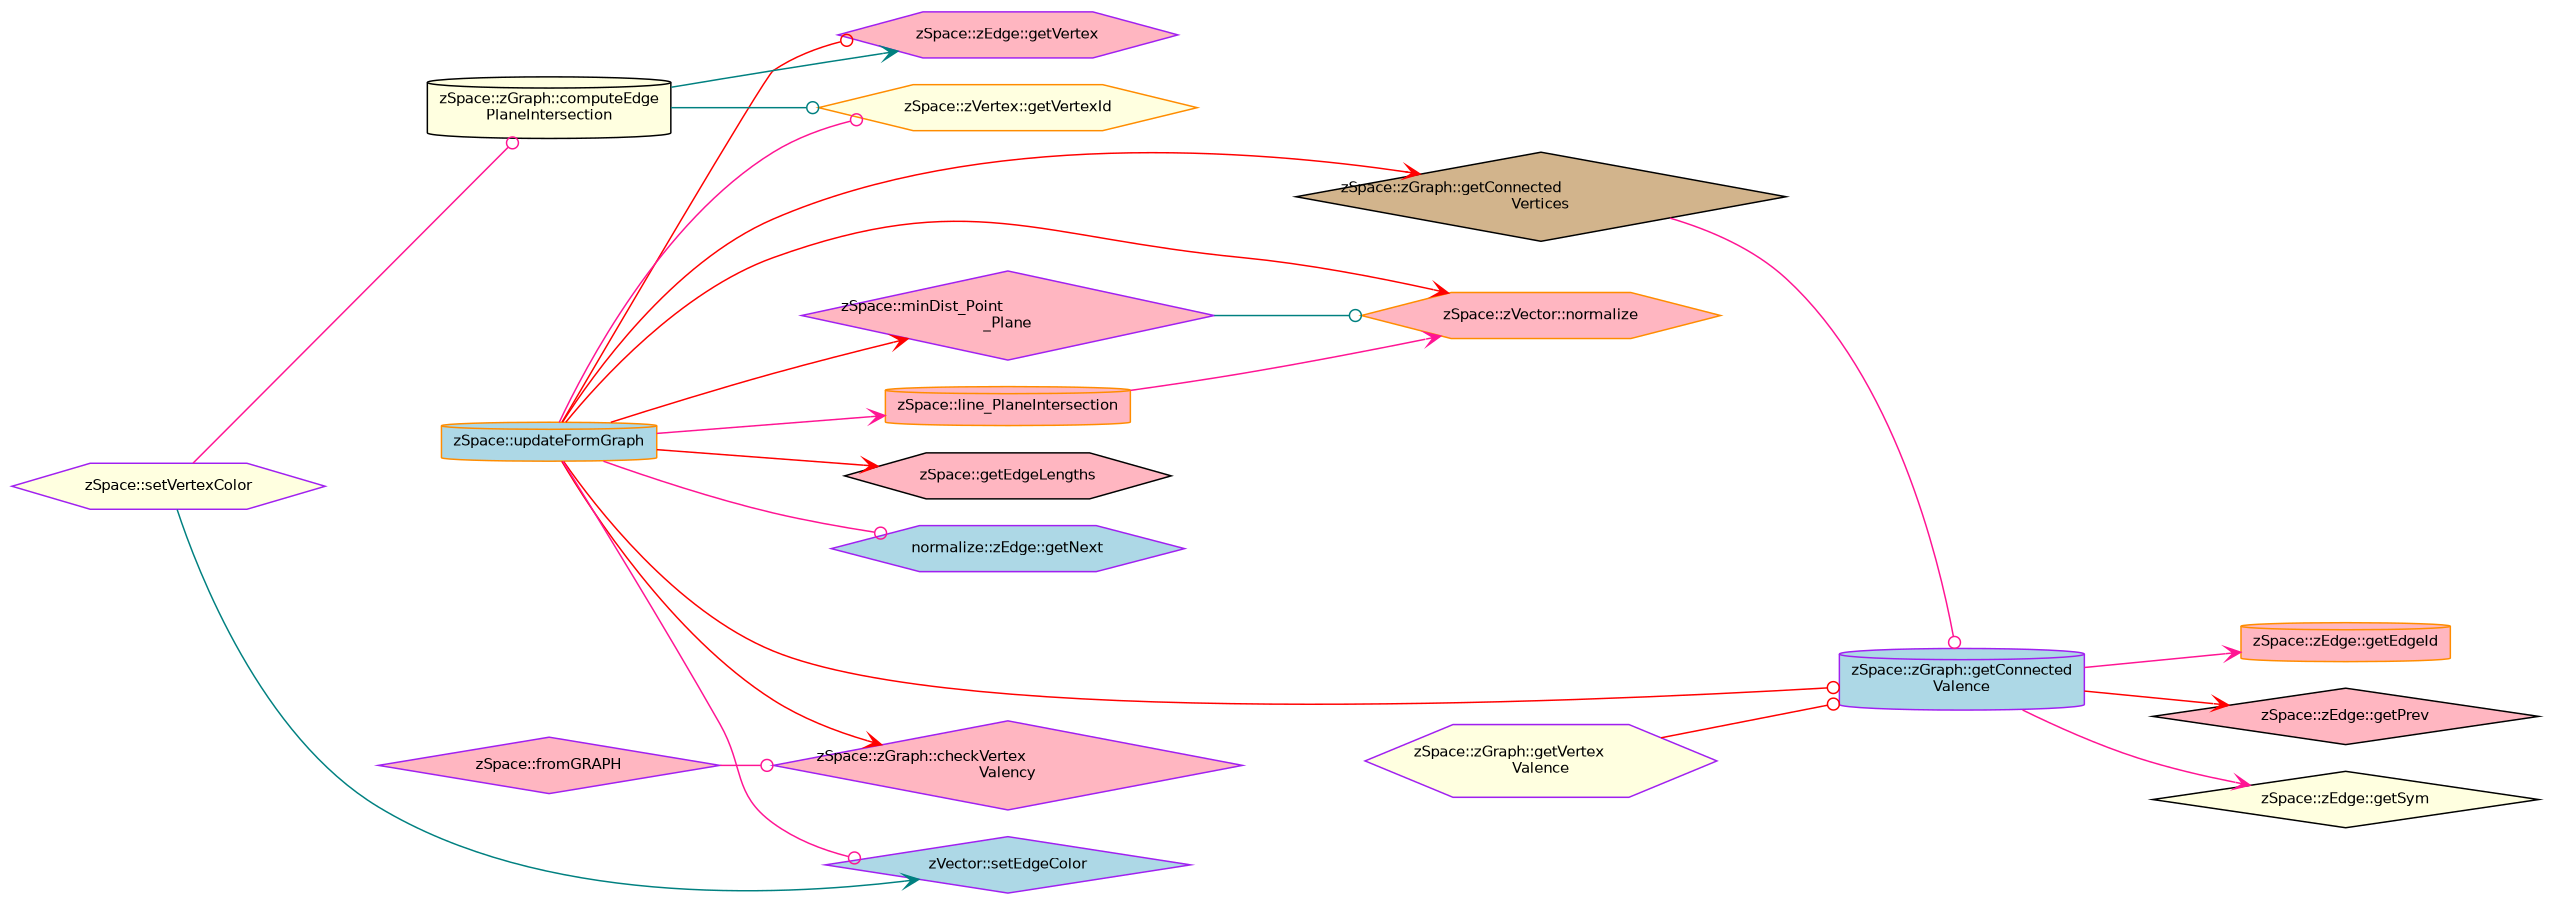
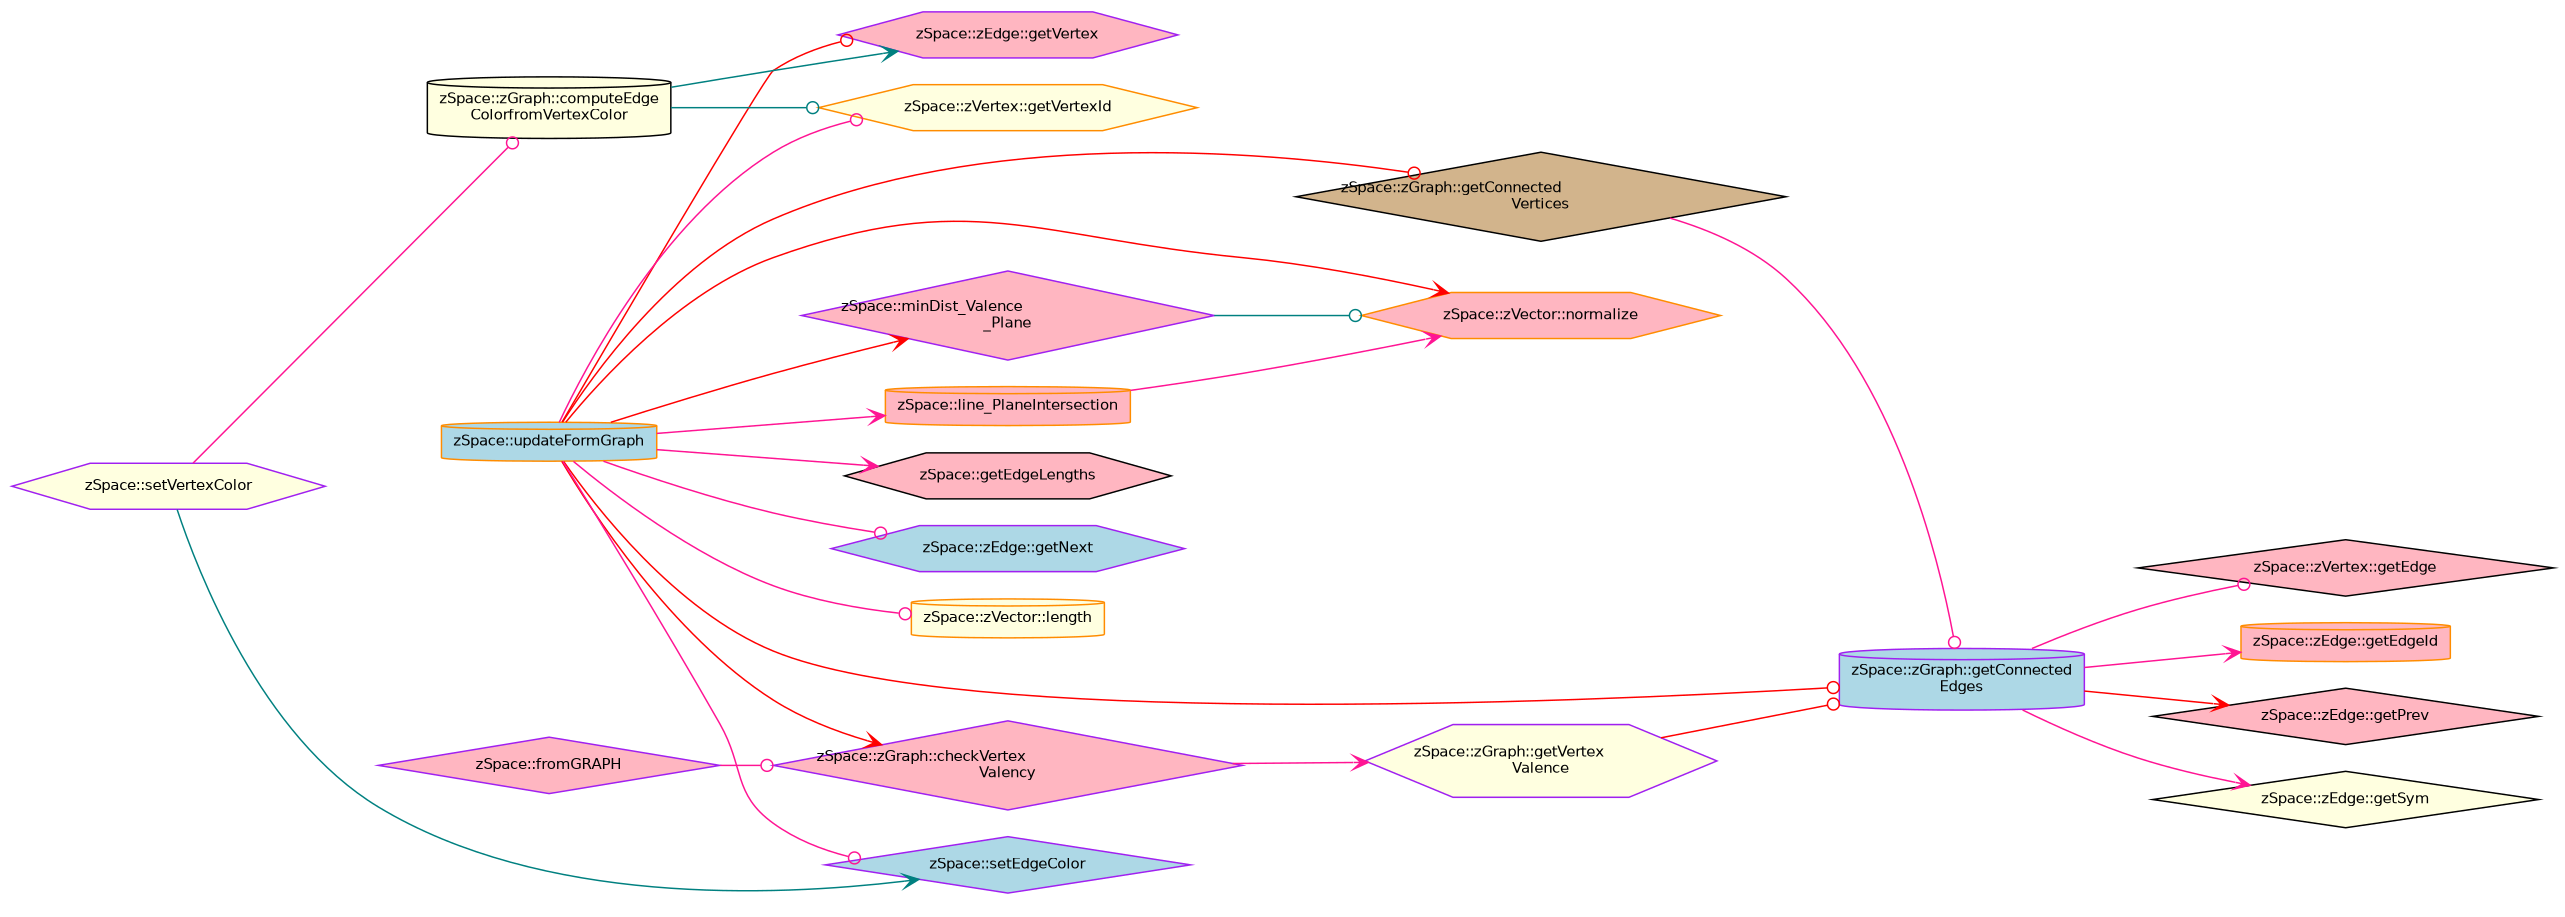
node "zSpace::zGraph::computeEdge PlaneIntersection": label "zSpace::zGraph::computeEdge PlaneIntersection" -> "zSpace::zGraph::computeEdge ColorfromVertexColor"
edge "zSpace::updateFormGraph" -> "zSpace::zGraph::getConnected Vertices": arrowhead vee -> odot
node "zSpace::minDist_Point _Plane": label "zSpace::minDist_Point _Plane" -> "zSpace::minDist_Valence _Plane"
edge "zSpace::updateFormGraph" -> "zSpace::getEdgeLengths": color red -> deeppink
node "normalize::zEdge::getNext": label "normalize::zEdge::getNext" -> "zSpace::zEdge::getNext"
node "zSpace::zVertex::getEdge": added
node "zSpace::zVector::length": added
node "zSpace::zGraph::getConnected Valence": label "zSpace::zGraph::getConnected Valence" -> "zSpace::zGraph::getConnected Edges"
edge "zSpace::zGraph::checkVertex Valency" -> "zSpace::zGraph::getVertex Valence": added
node "zVector::setEdgeColor": label "zVector::setEdgeColor" -> "zSpace::setEdgeColor"
